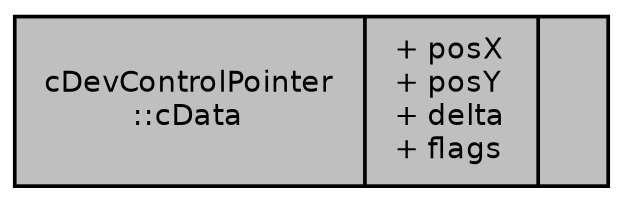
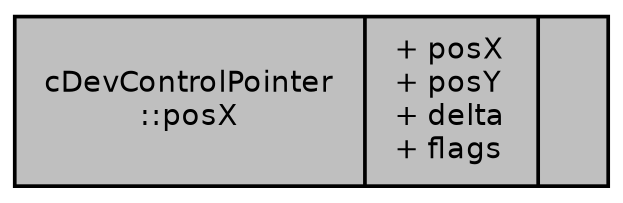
node "cDevControlPointer": text "::cData" -> "::posX"
